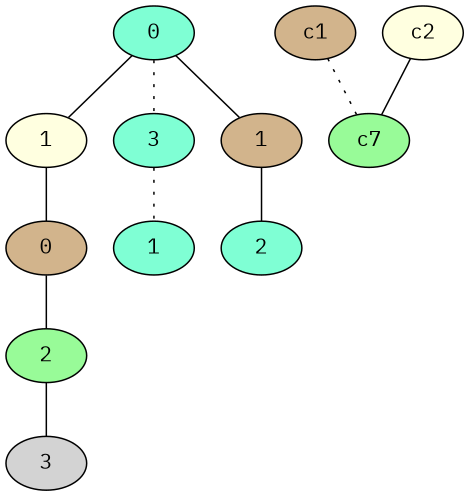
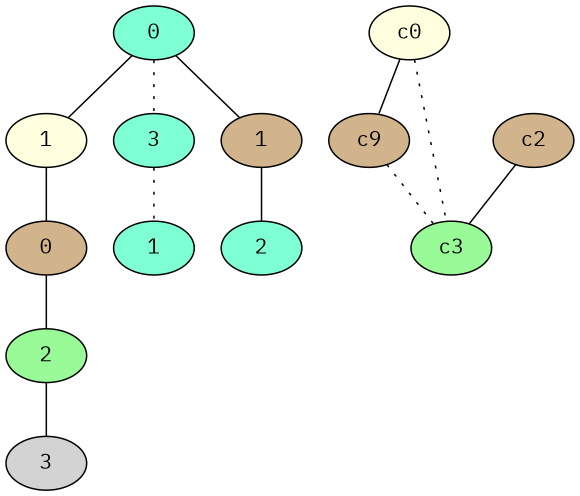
node "c1": label "c1" -> "c9"
node "c0": added
node "c2": fillcolor lightyellow -> tan
node "c7": label "c7" -> "c3"
